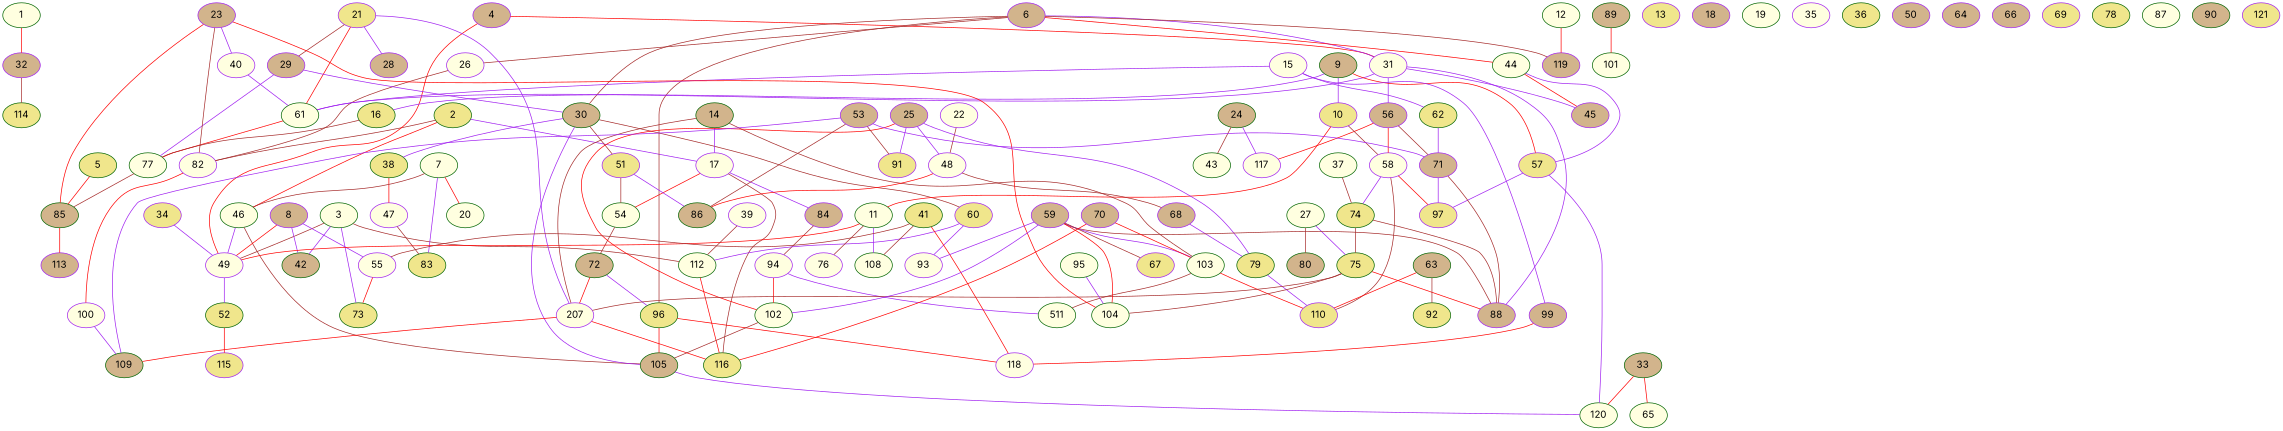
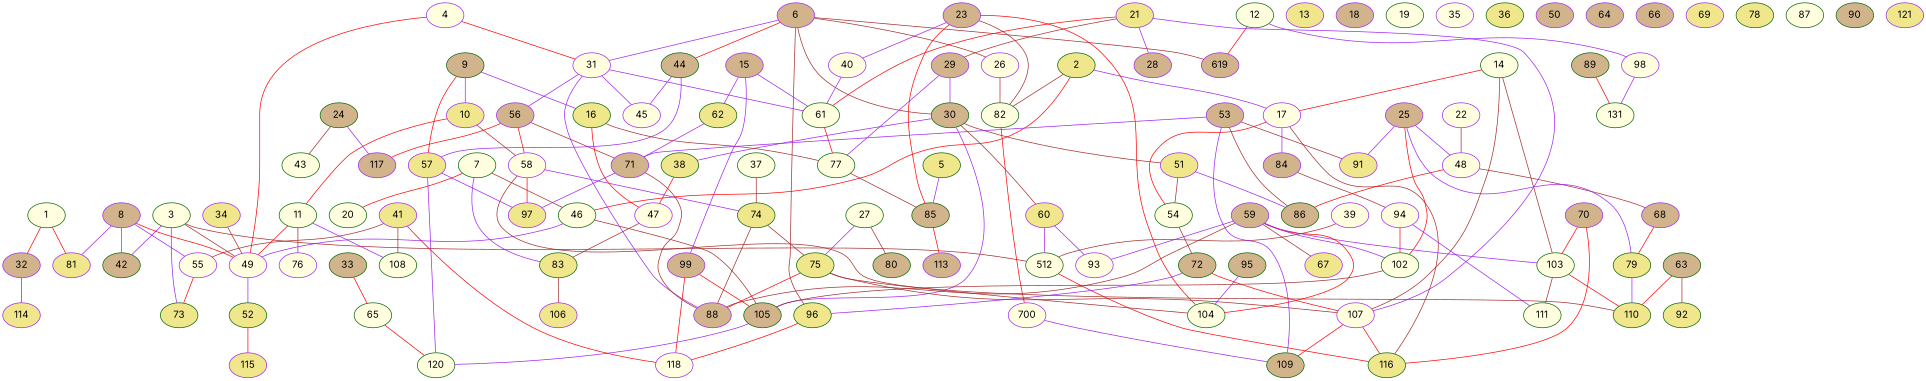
node "4": fillcolor tan -> lightyellow
node "15": fillcolor lightyellow -> tan
node "44": fillcolor lightyellow -> tan
node "119": label "119" -> "619"
node "101": label "101" -> "131"
node "98": added
edge "44" -- "45": color red -> purple
node "114": color darkgreen -> purple
node "14": fillcolor tan -> lightyellow
node "45": fillcolor tan -> lightyellow
edge "14" -- "17": color purple -> red
node "82": color purple -> darkgreen
node "117": fillcolor lightyellow -> tan
edge "16" -- "47": added
edge "5" -- "85": color red -> purple
node "41": color darkgreen -> purple
edge "34" -- "49": color purple -> brown
edge "68" -- "79": color purple -> red
node "81": added
node "112": label "112" -> "512"
node "95": fillcolor lightyellow -> tan
node "100": label "100" -> "700"
node "106": added
node "207": label "207" -> "107"
node "511": label "511" -> "111"
node "110": color purple -> darkgreen
edge "96" -- "105": now "99" -- "105"
edge "33" -- "120": now "65" -- "120"
